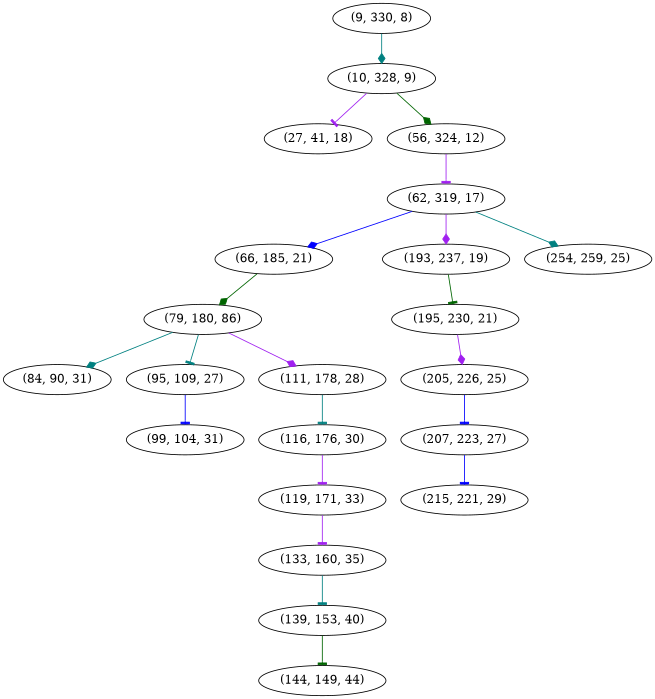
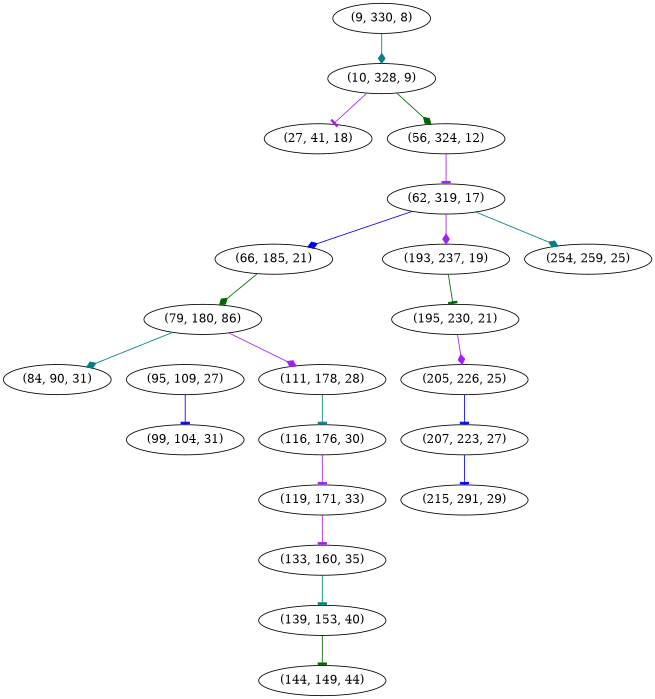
edge "(79, 180, 86)" -> "(95, 109, 27)": removed
node "(215, 221, 29)": label "(215, 221, 29)" -> "(215, 291, 29)"
